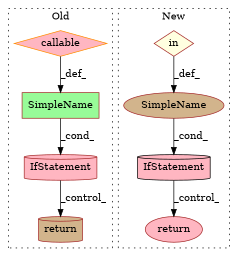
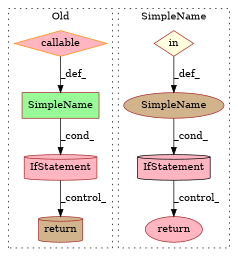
cluster "New": label "New" -> "SimpleName"
